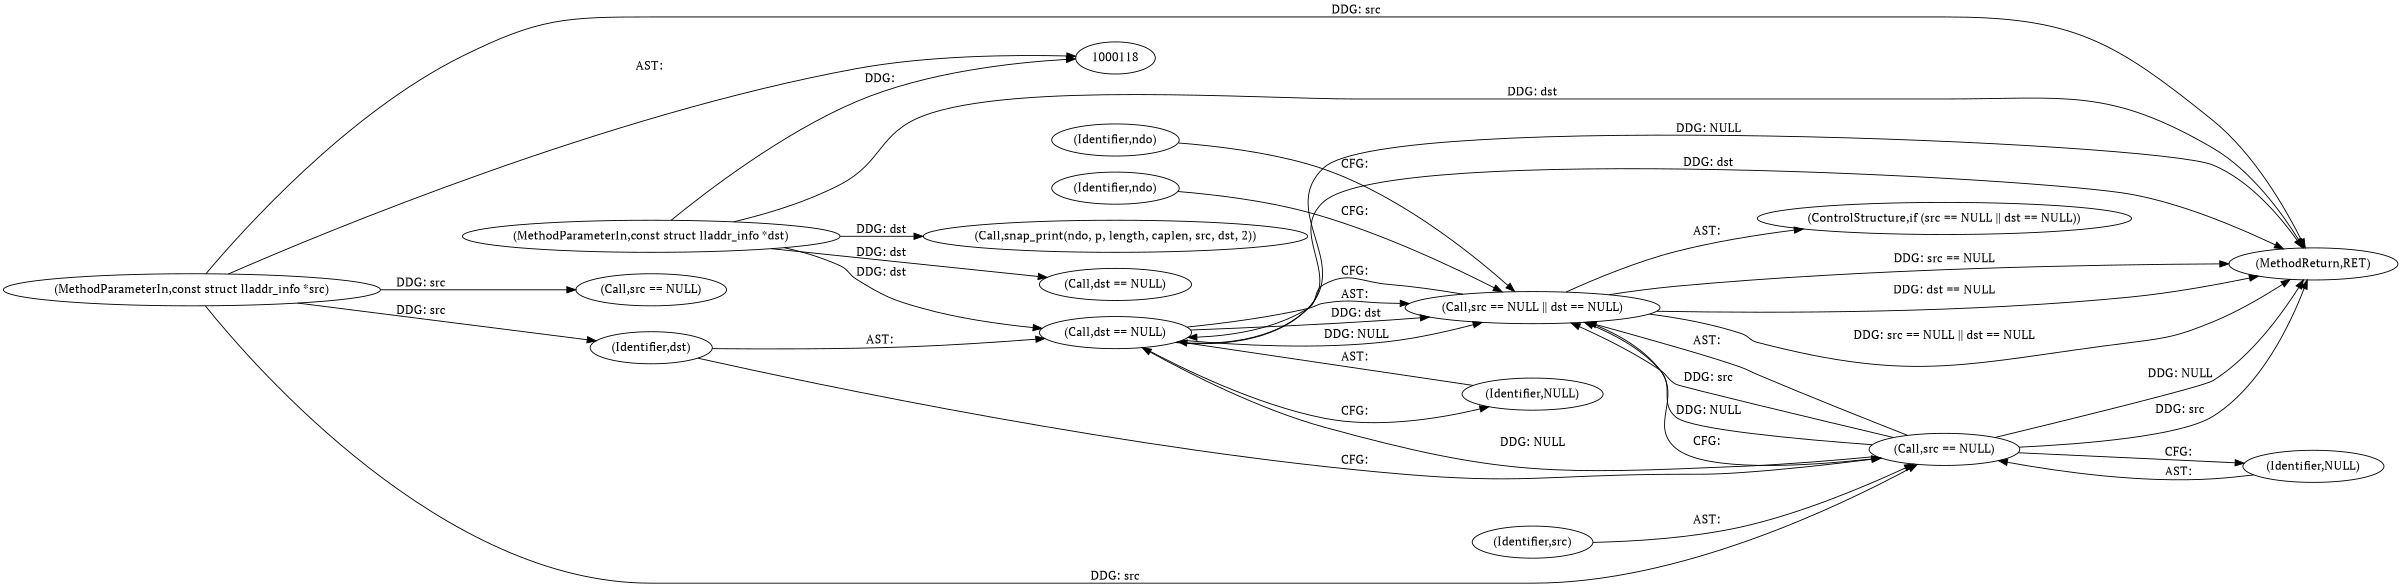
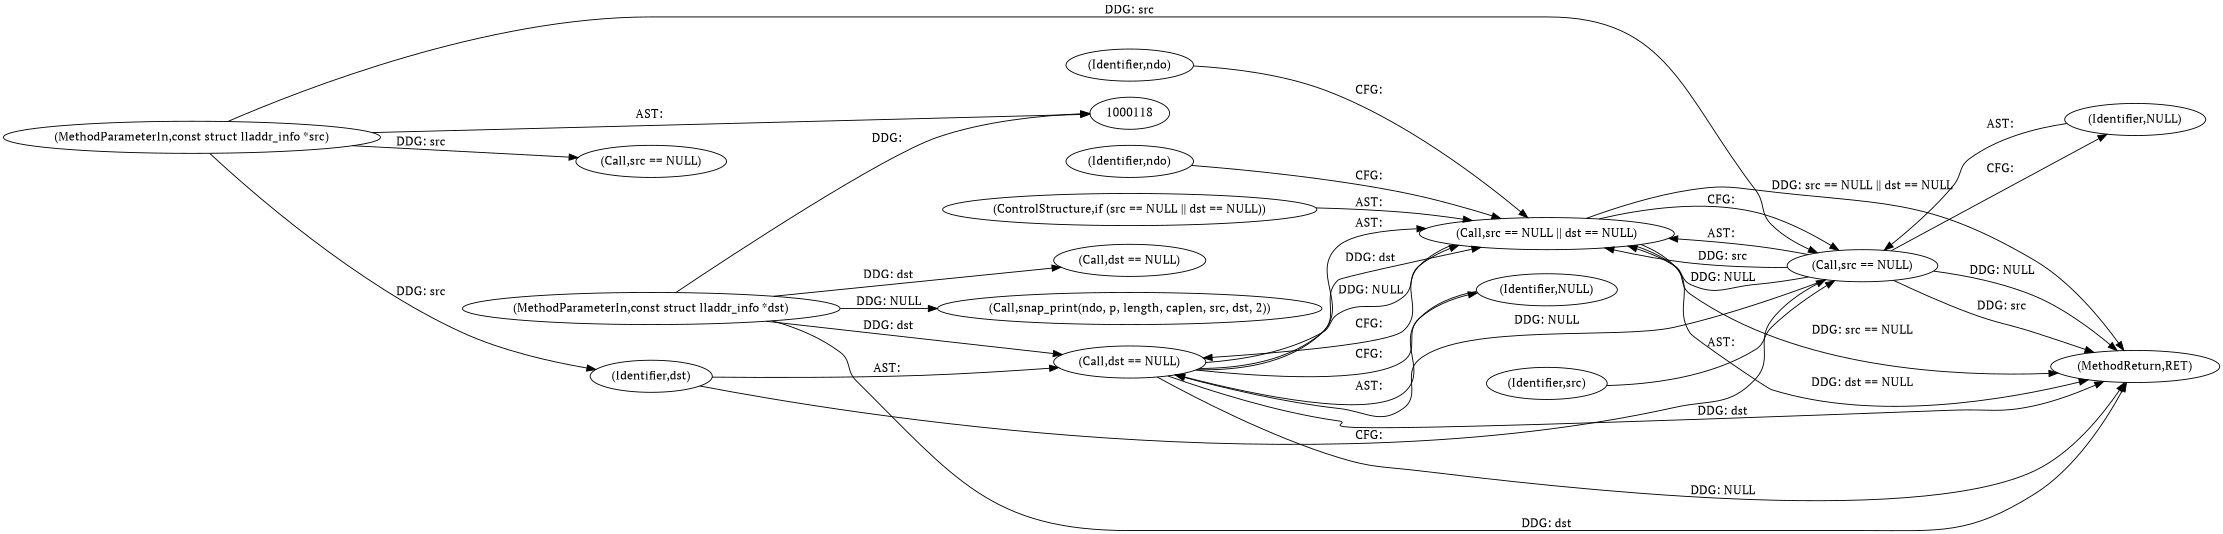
edge "(MethodParameterIn,const struct lladdr_info *src)" -> "(MethodReturn,RET)": removed, label "DDG: src"
edge "(MethodParameterIn,const struct lladdr_info *dst)" -> "(Call,snap_print(ndo, p, length, caplen, src, dst, 2))": label "DDG: dst" -> "DDG: NULL"
edge "(Call,src == NULL || dst == NULL)" -> "(ControlStructure,if (src == NULL || dst == NULL))": reversed
